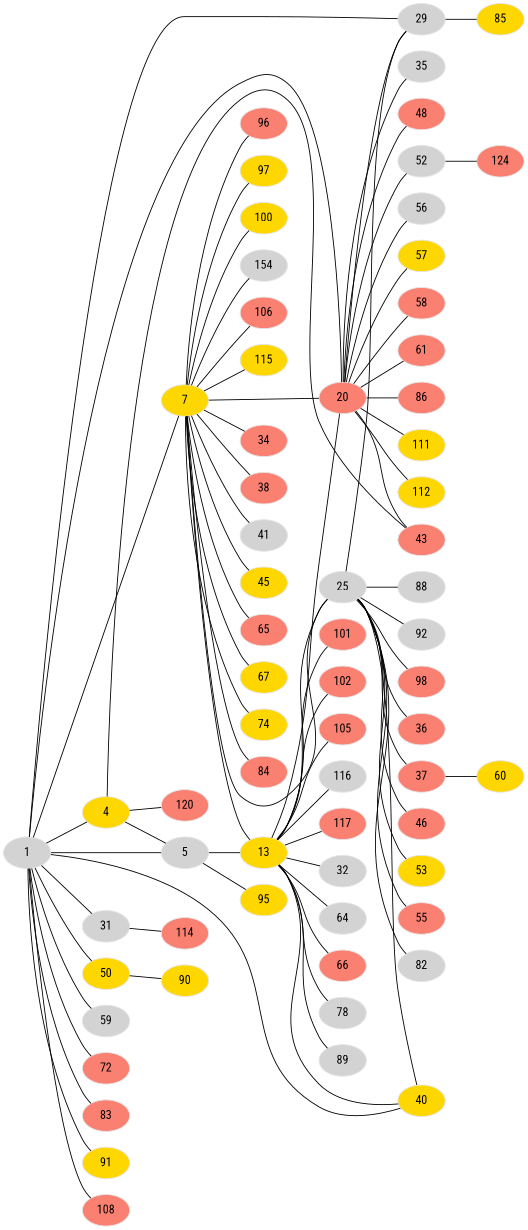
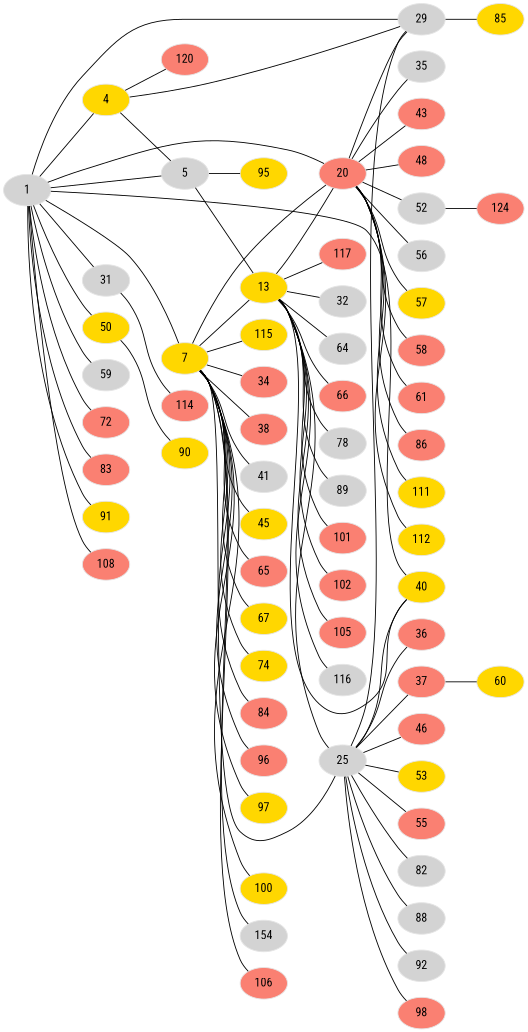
edge "43" -- "4": now "29" -- "4"
